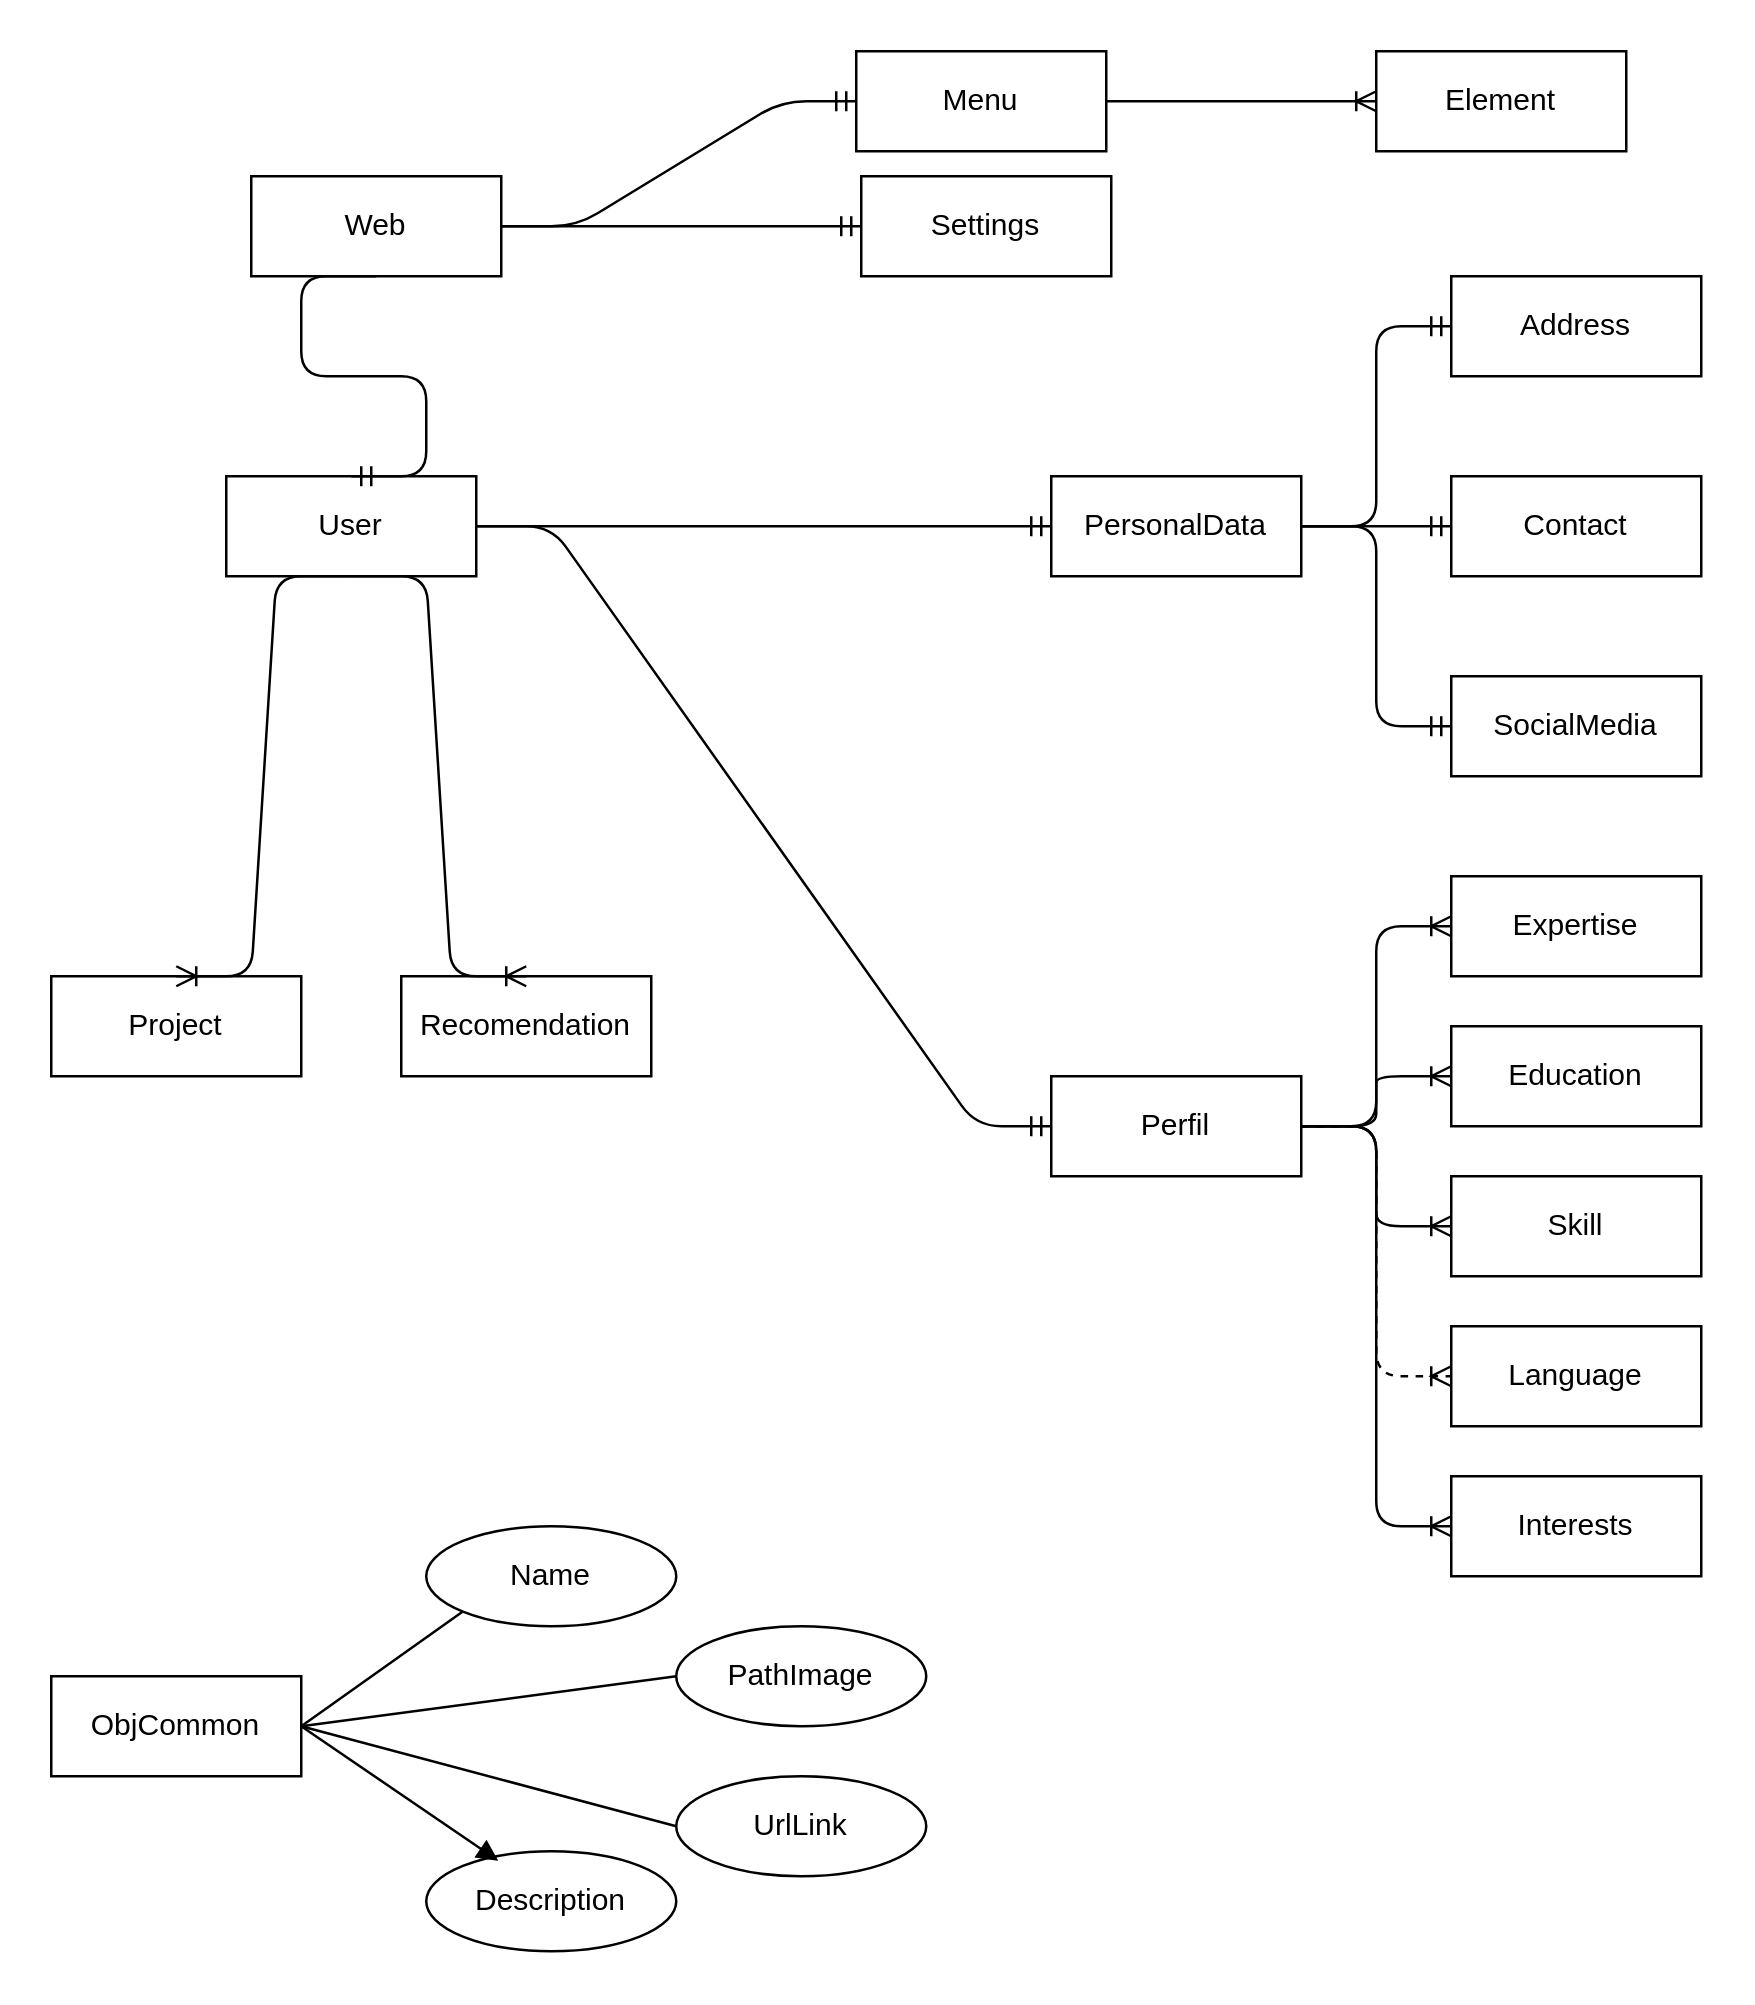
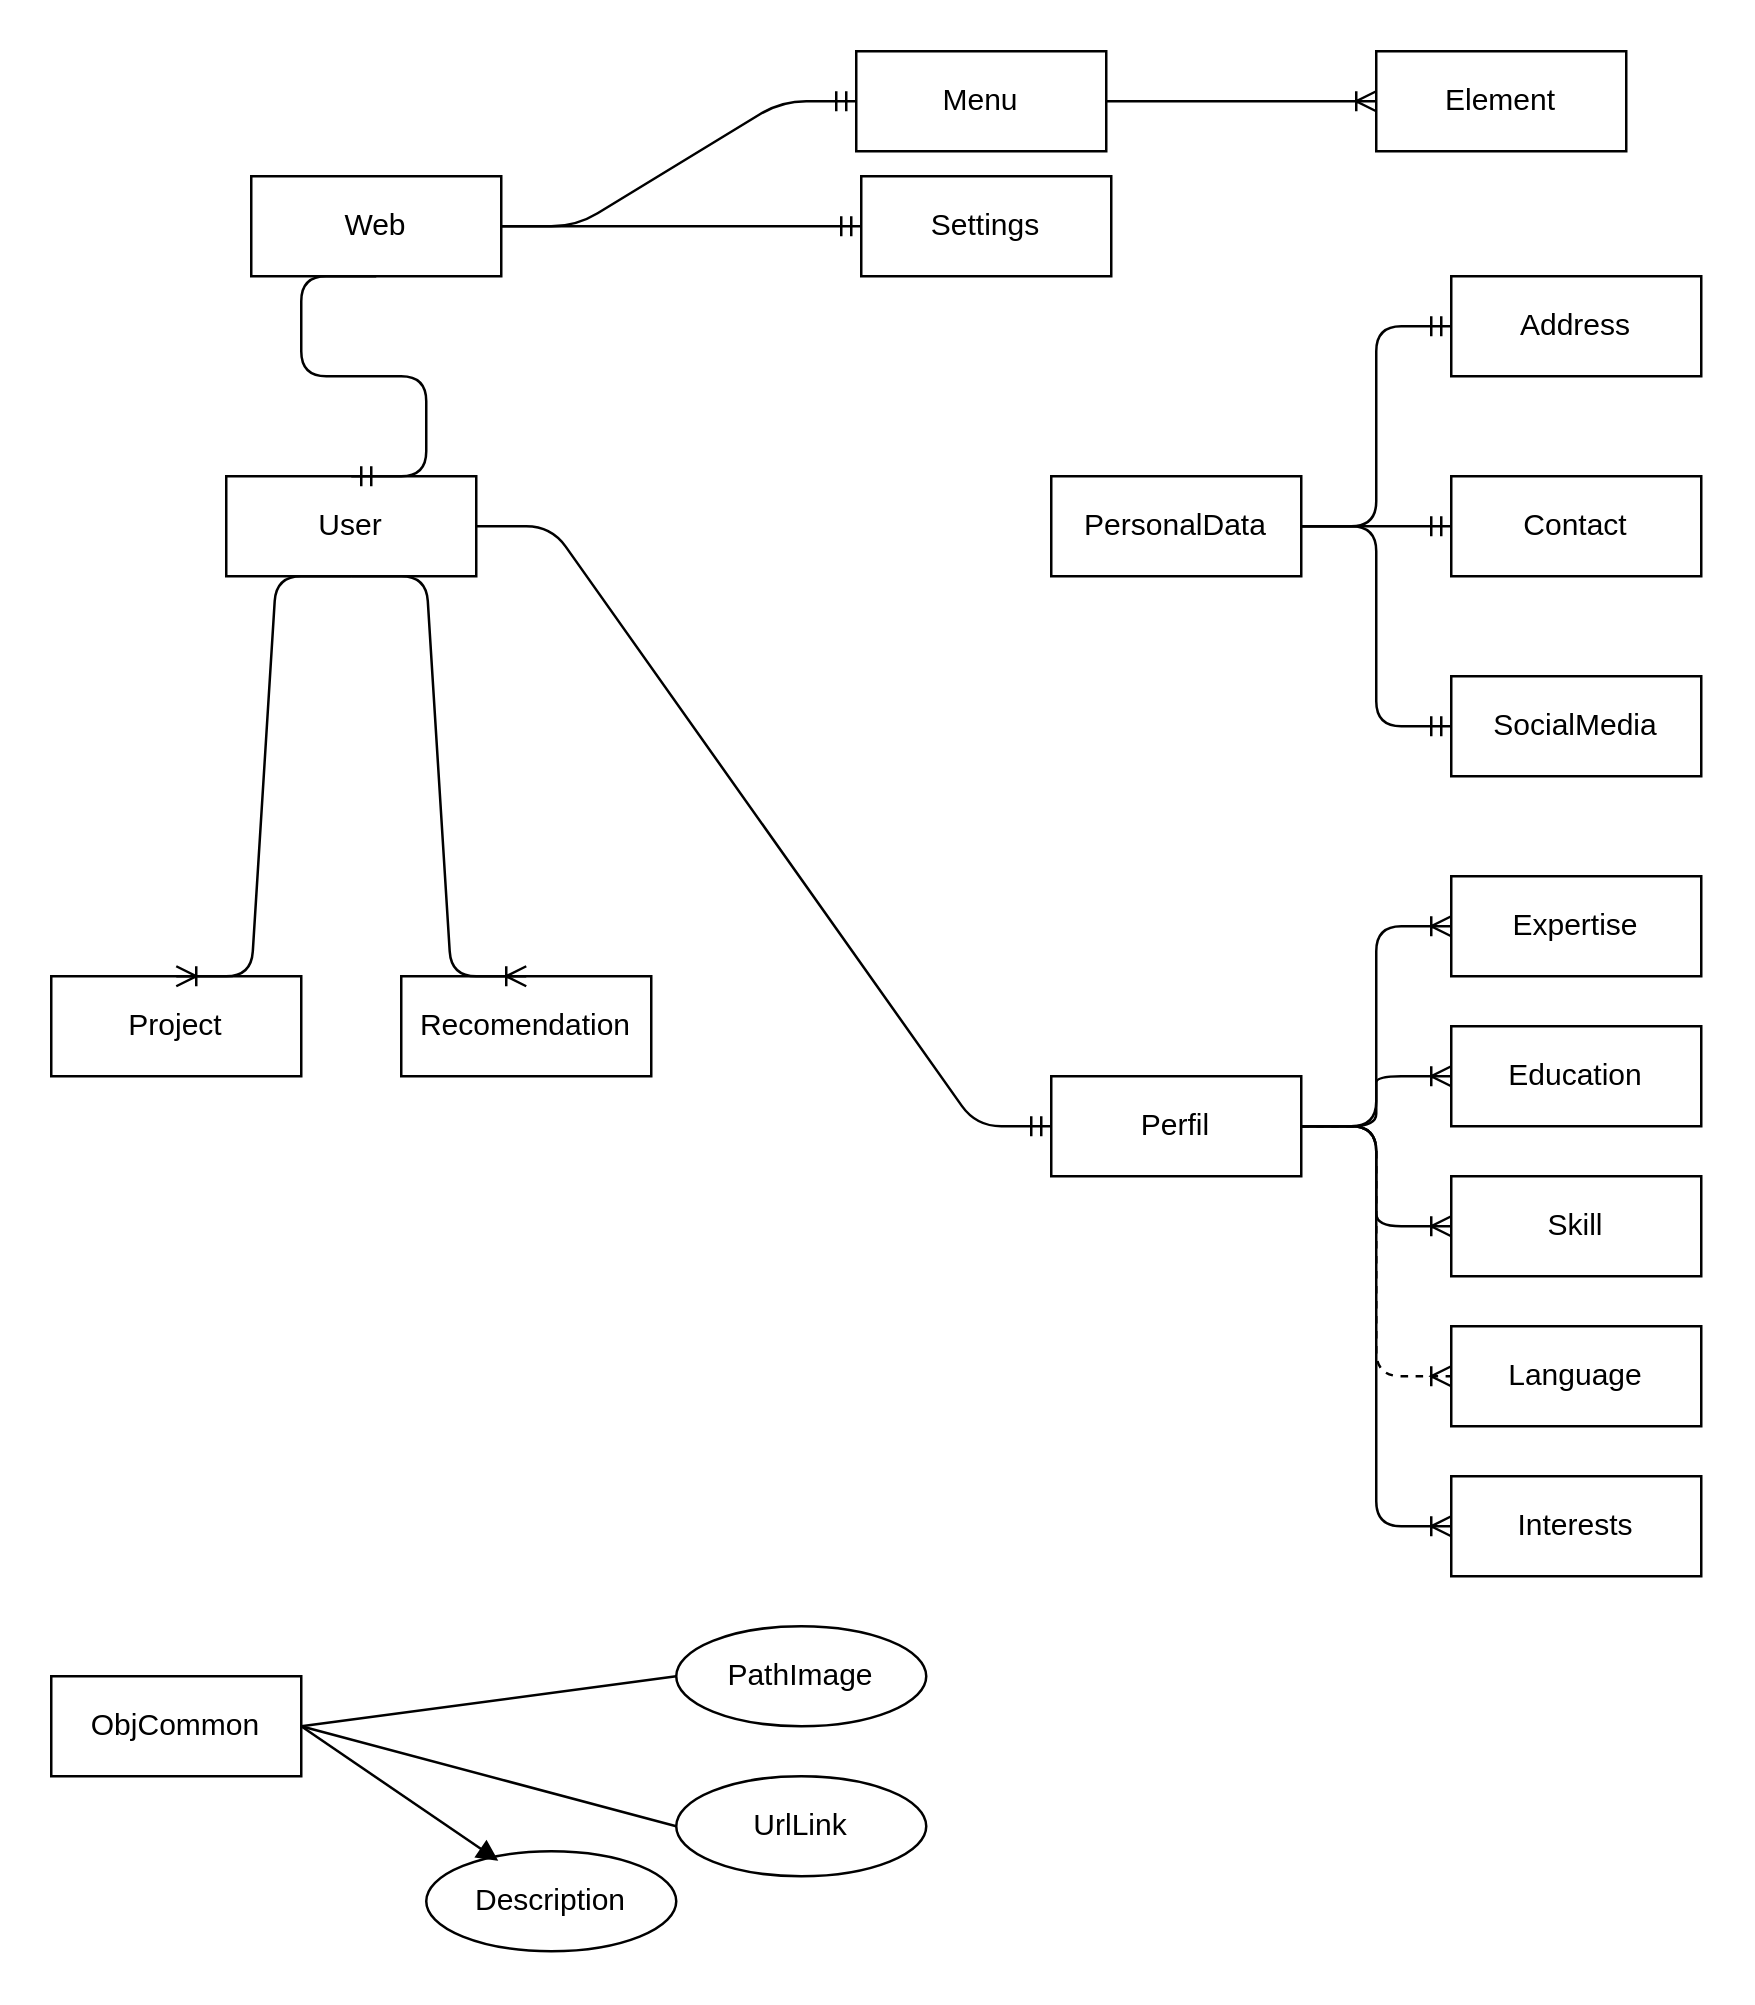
edge "User" -> "PersonalData": removed
node "Name": removed
edge "Name" -- "ObjCommon": removed
